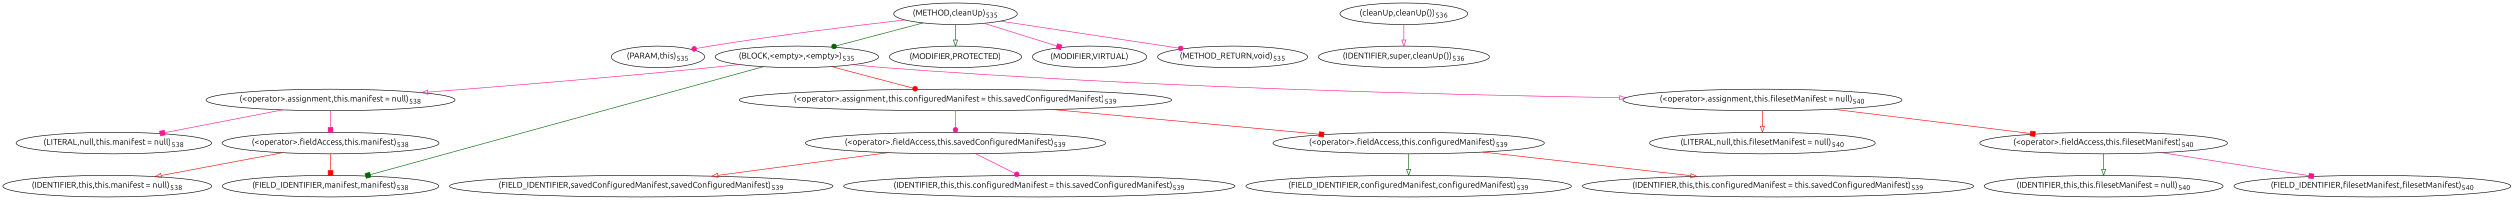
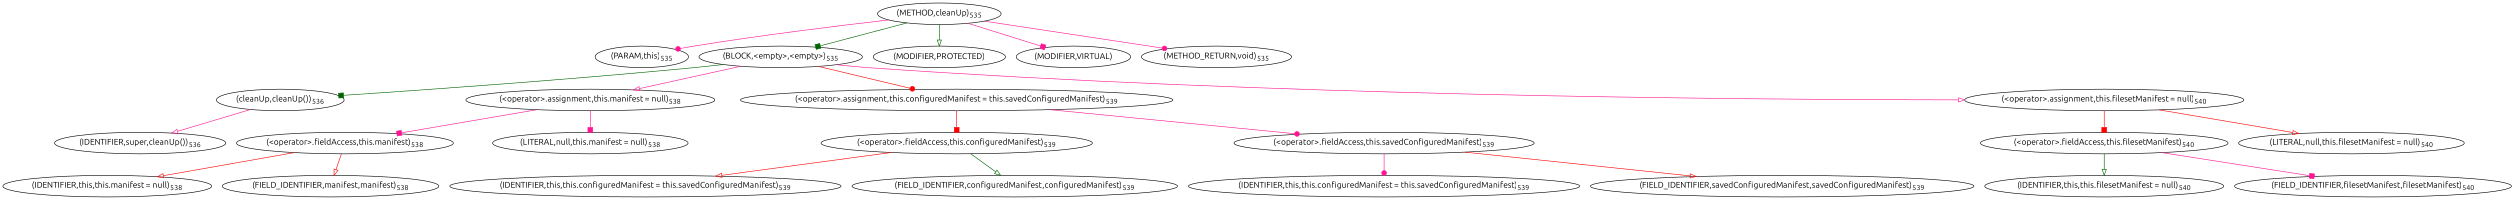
edge "(METHOD,cleanUp)" -> "(BLOCK,<empty>,<empty>)": arrowhead dot -> box
edge "(BLOCK,<empty>,<empty>)" -> "(FIELD_IDENTIFIER,manifest,manifest)": now "(BLOCK,<empty>,<empty>)" -> "(cleanUp,cleanUp())"
edge "(<operator>.fieldAccess,this.manifest)" -> "(FIELD_IDENTIFIER,manifest,manifest)": arrowhead box -> onormal
